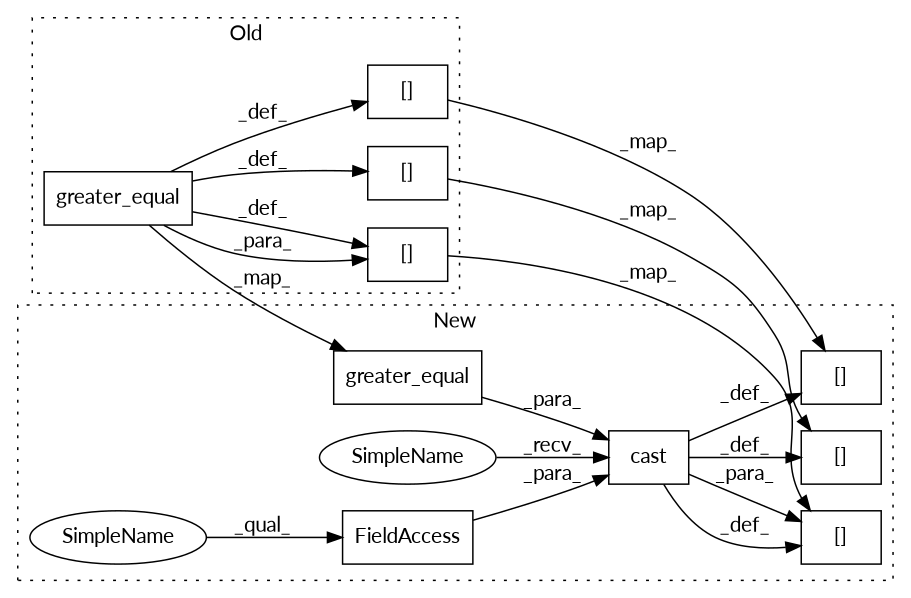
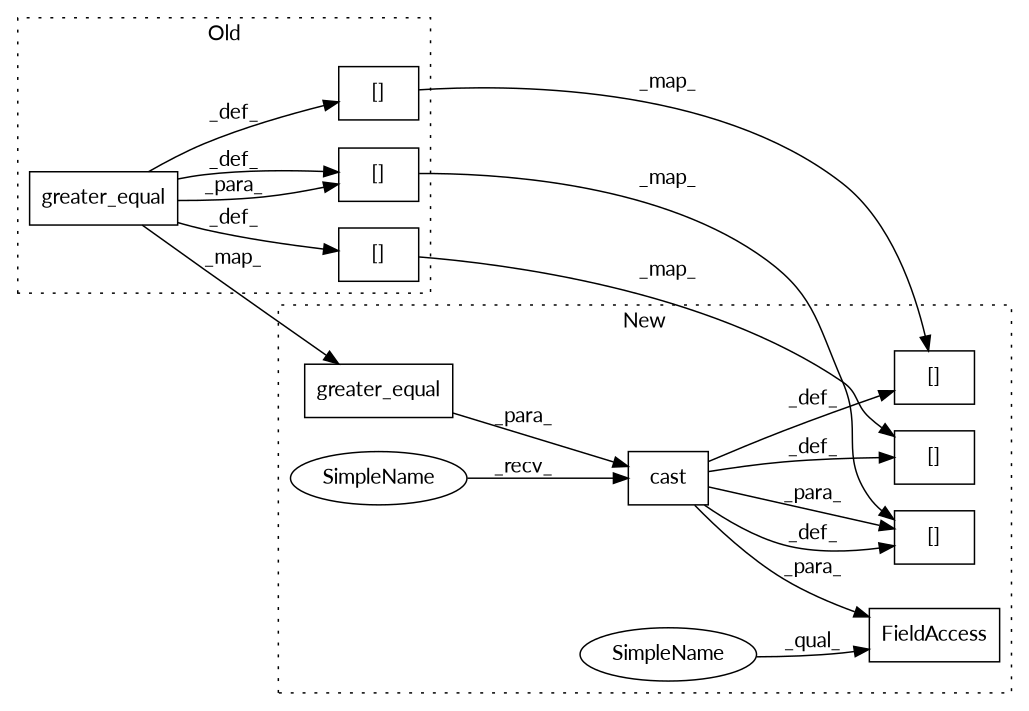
edge "FieldAccess" -> "cast": reversed
